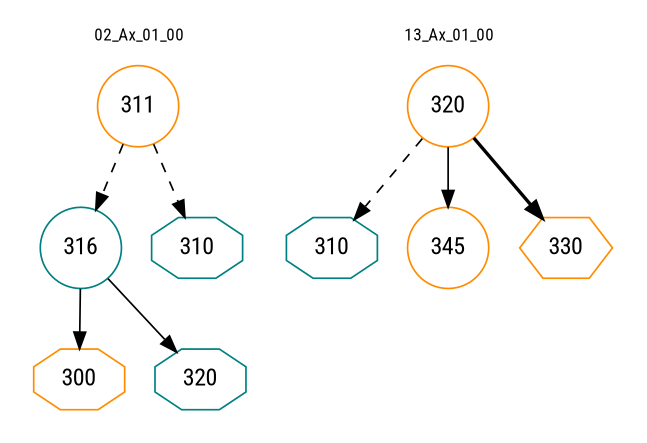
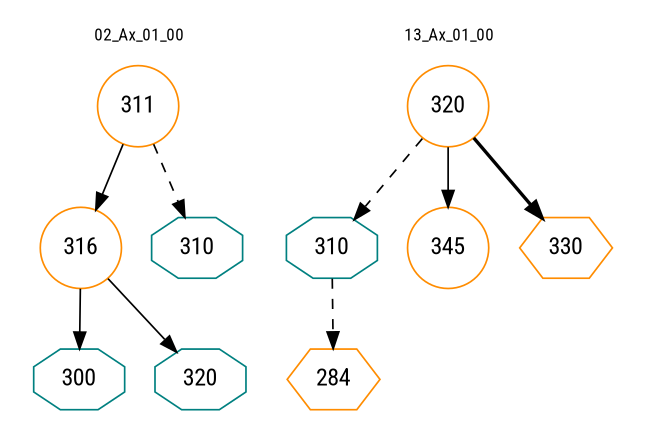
edge "311" -> "316": style dashed -> solid
node "316": color teal -> darkorange
node "300": color darkorange -> teal
node "284": added
